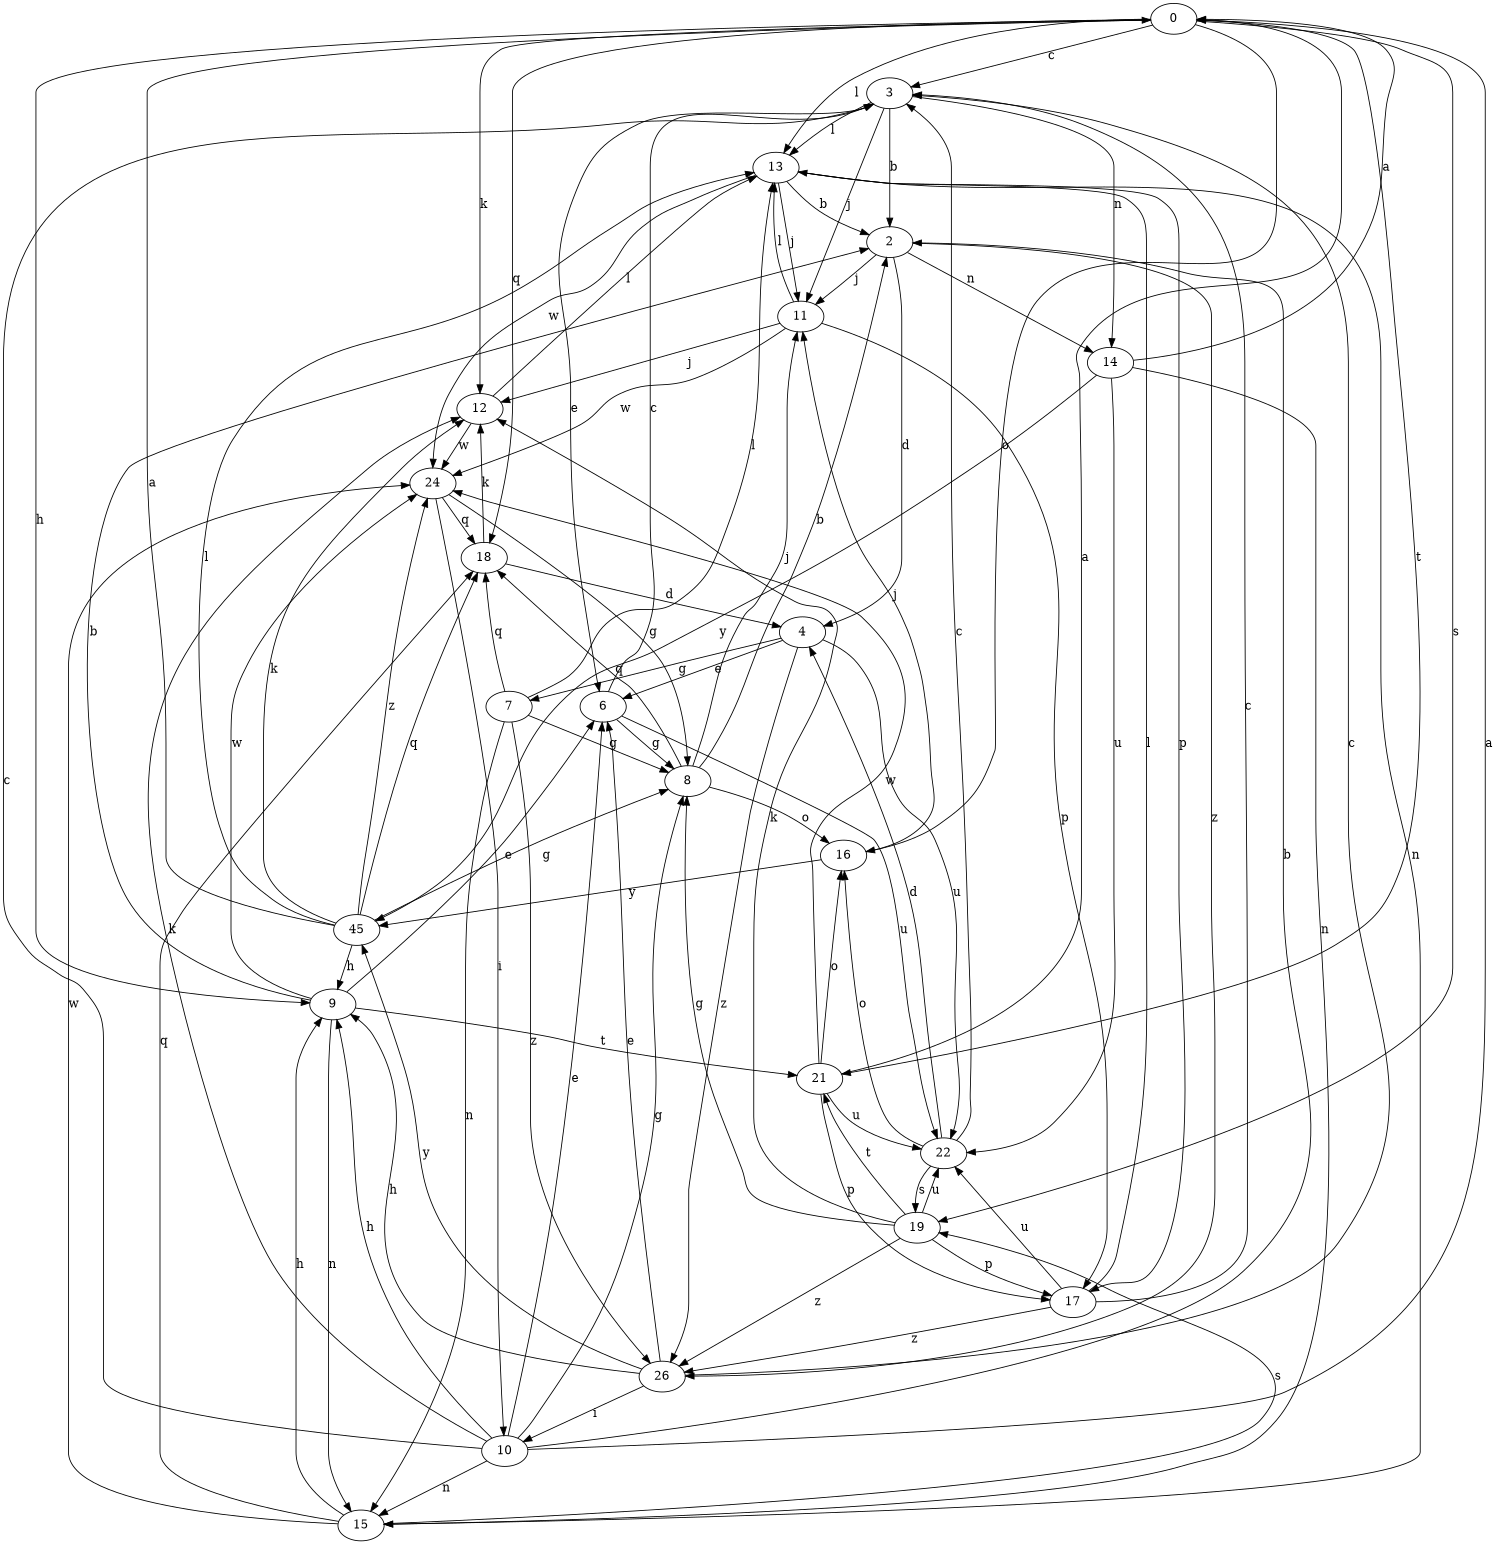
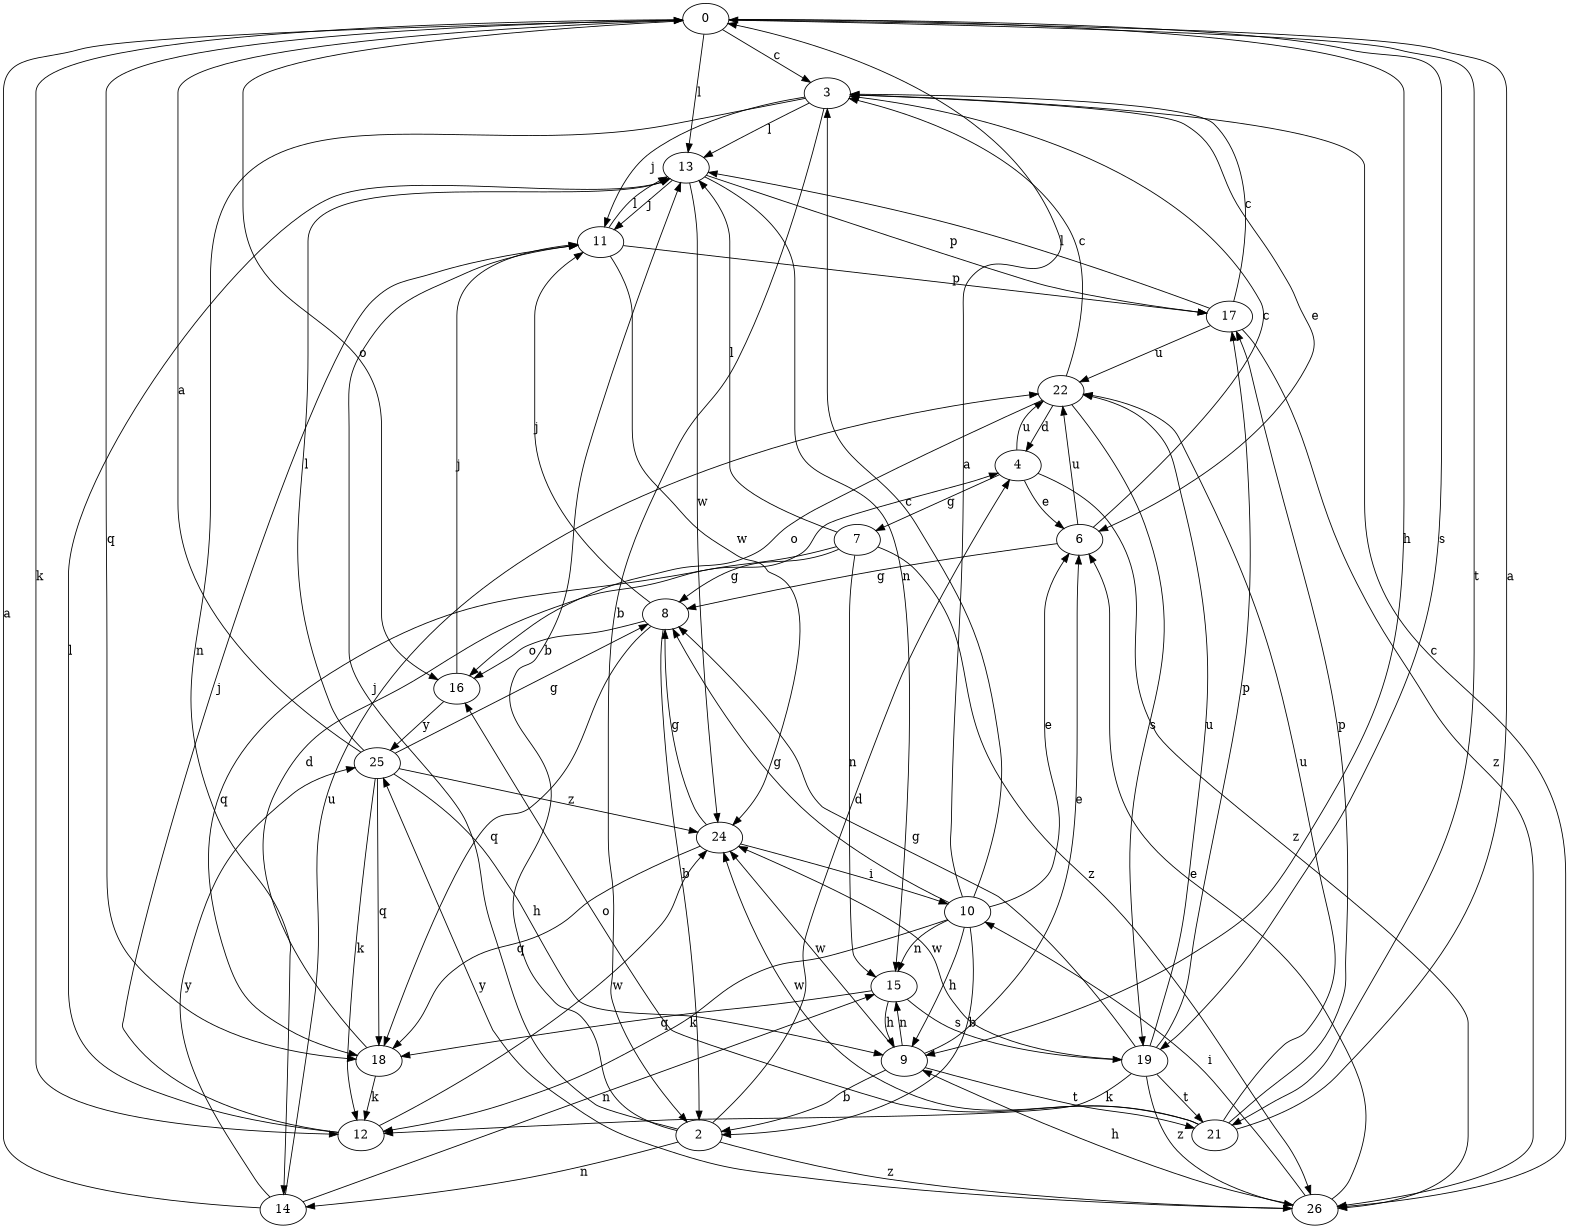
edge "13" -> "2": reversed
edge "11" -> "12": reversed
node "45": label "45" -> "25"
edge "15" -> "24": now "19" -> "24"
